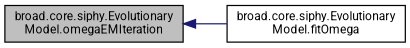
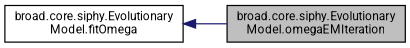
edge "broad.core.siphy.Evolutionary Model.fitOmega" -> "broad.core.siphy.Evolutionary Model.omegaEMIteration": reversed
